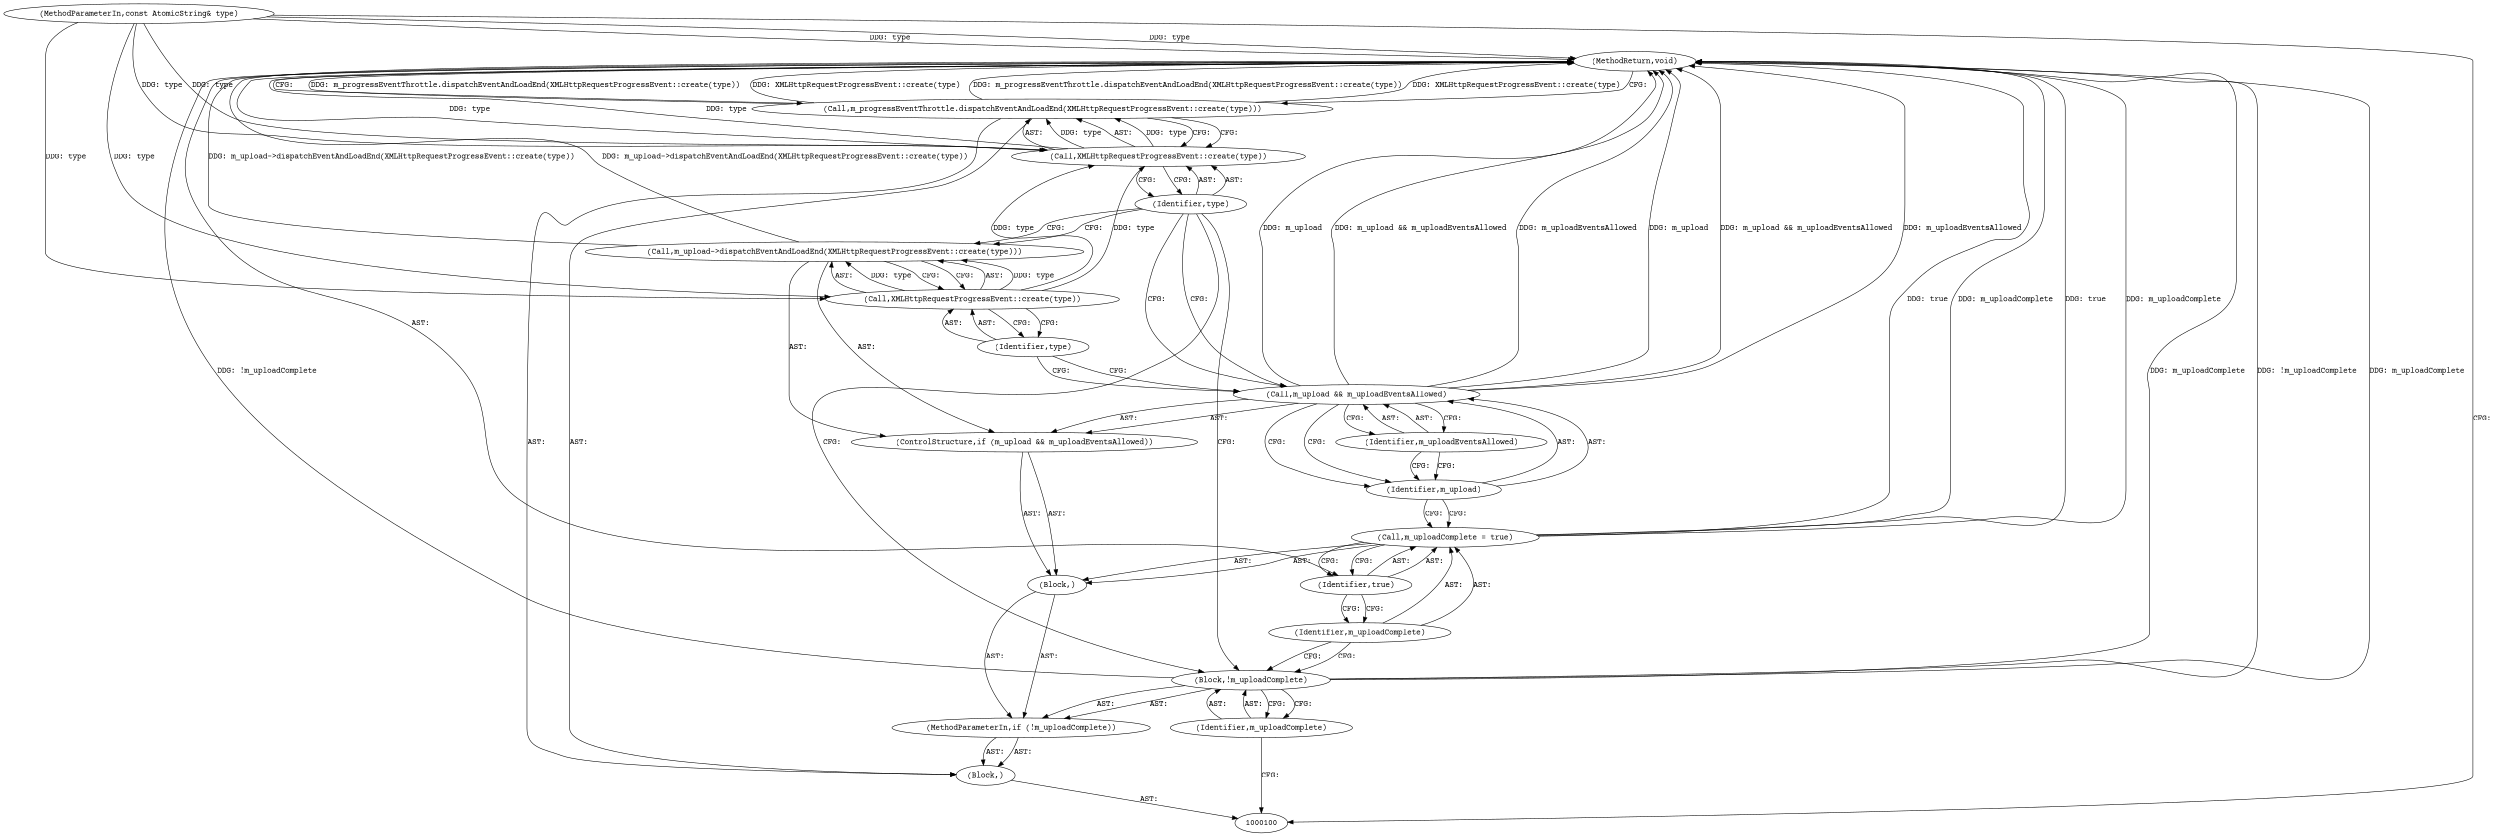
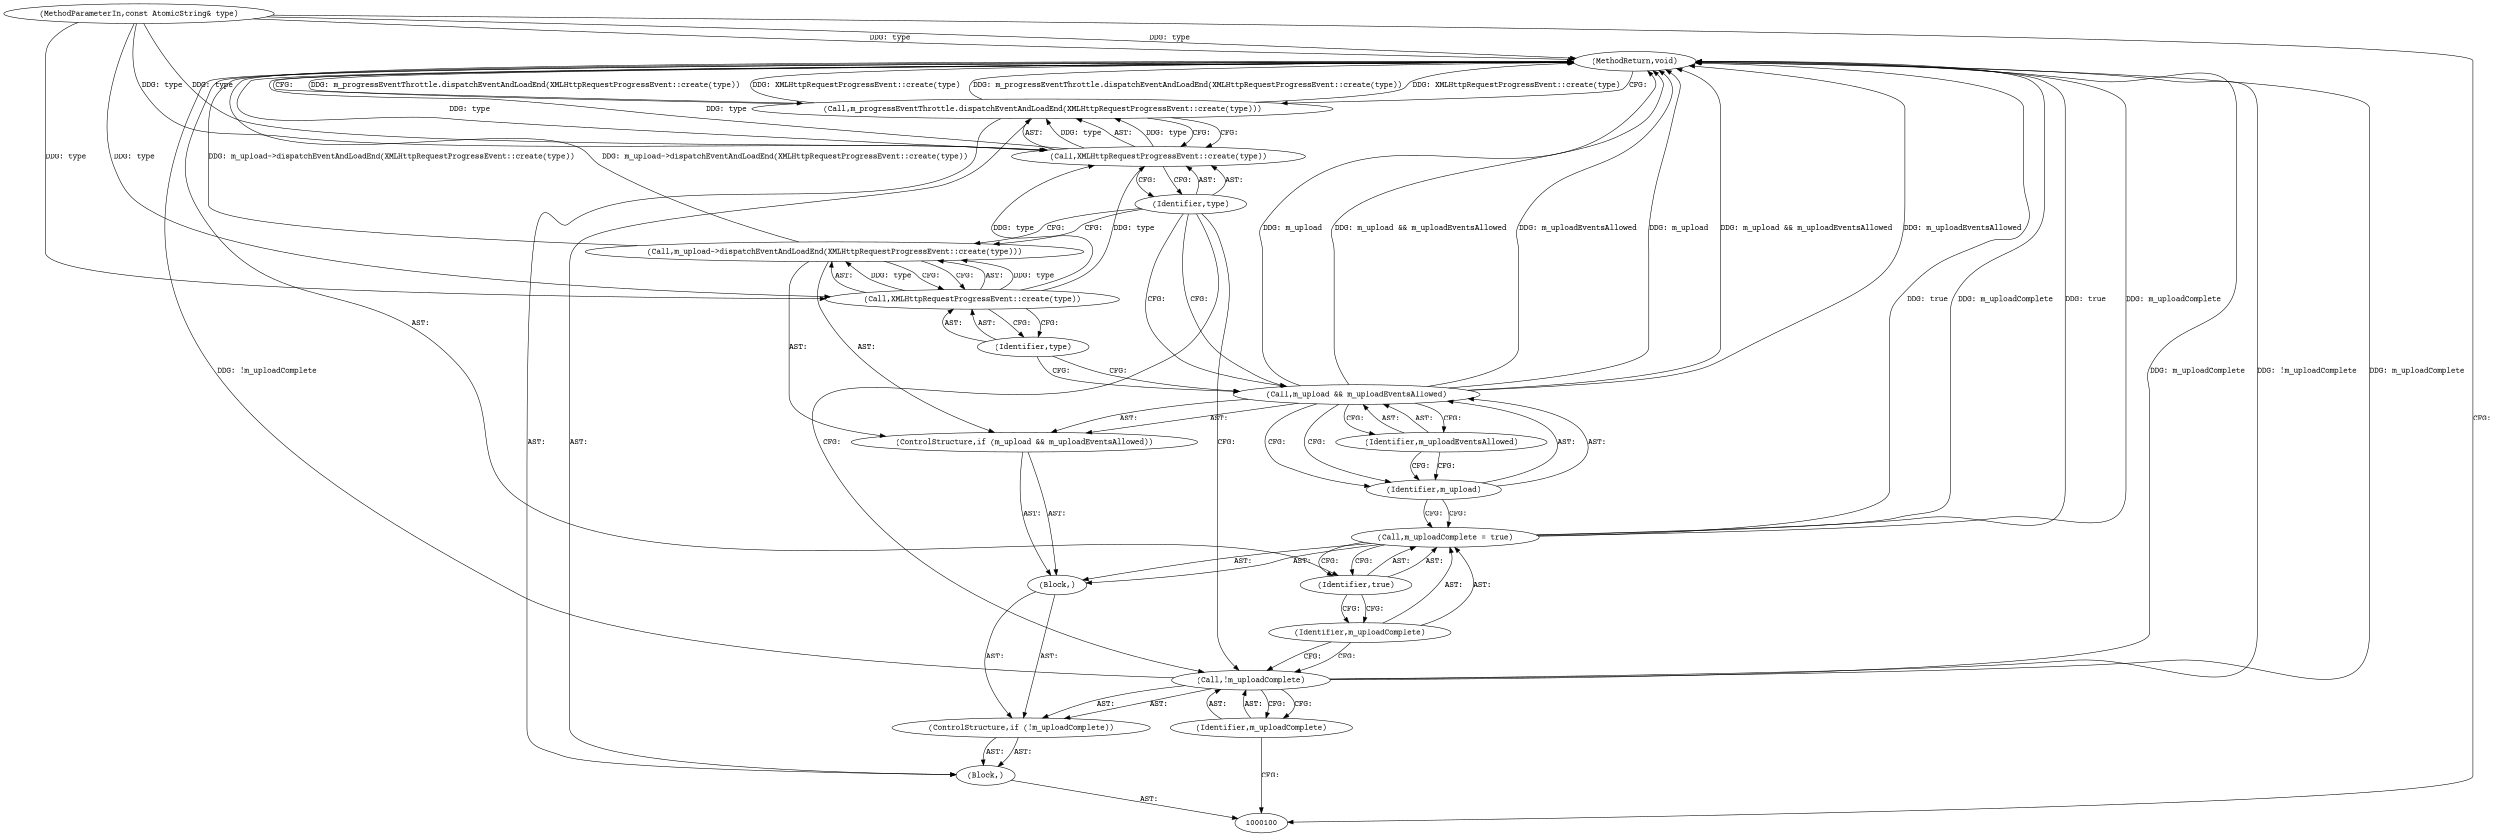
node "(Block,!m_uploadComplete)": label "(Block,!m_uploadComplete)" -> "(Call,!m_uploadComplete)"
node "(MethodParameterIn,if (!m_uploadComplete))": label "(MethodParameterIn,if (!m_uploadComplete))" -> "(ControlStructure,if (!m_uploadComplete))"
